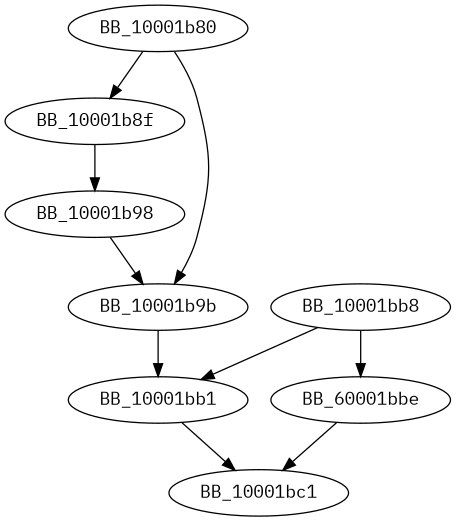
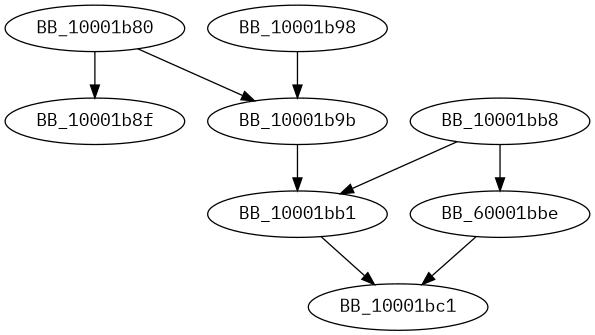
edge "BB_10001b8f" -> "BB_10001b98": removed
